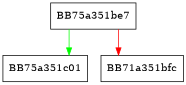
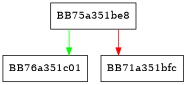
node "BB75a351be7": label "BB75a351be7" -> "BB75a351be8"
node "BB75a351c01": label "BB75a351c01" -> "BB76a351c01"
